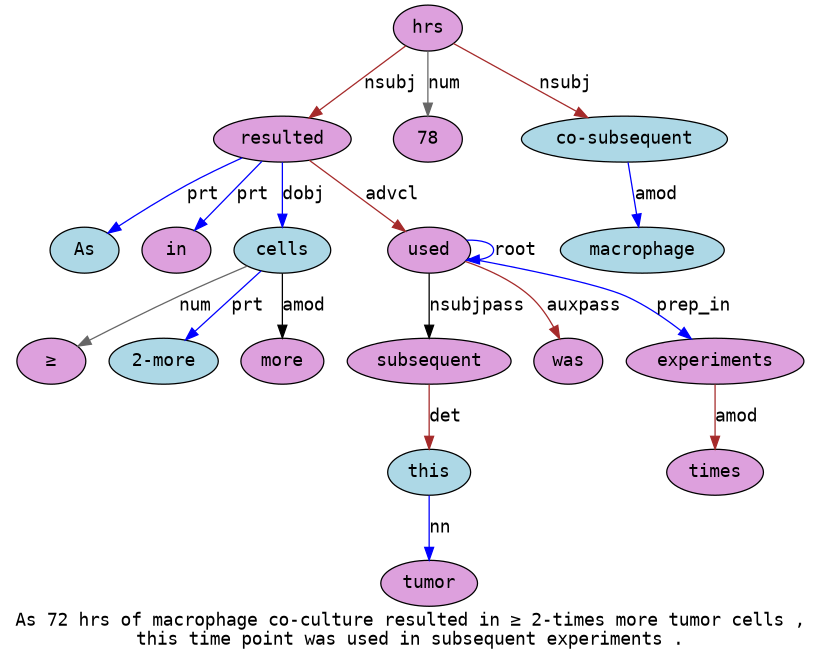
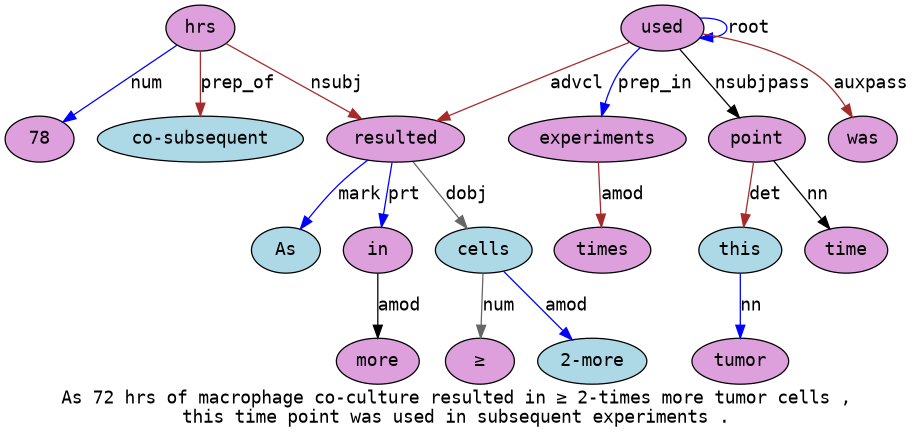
edge "hrs" -> "78": color gray40 -> blue
edge "hrs" -> "co-subsequent": label "nsubj" -> "prep_of"
edge "resulted" -> "cells": color blue -> gray40
edge "resulted" -> "used": reversed
edge "resulted" -> "As": label "prt" -> "mark"
node "macrophage": removed
node "time": added
edge "cells" -> "more": now "in" -> "more"
edge "cells" -> "2-more": label "prt" -> "amod"
node "subsequent": label "subsequent" -> "point"
